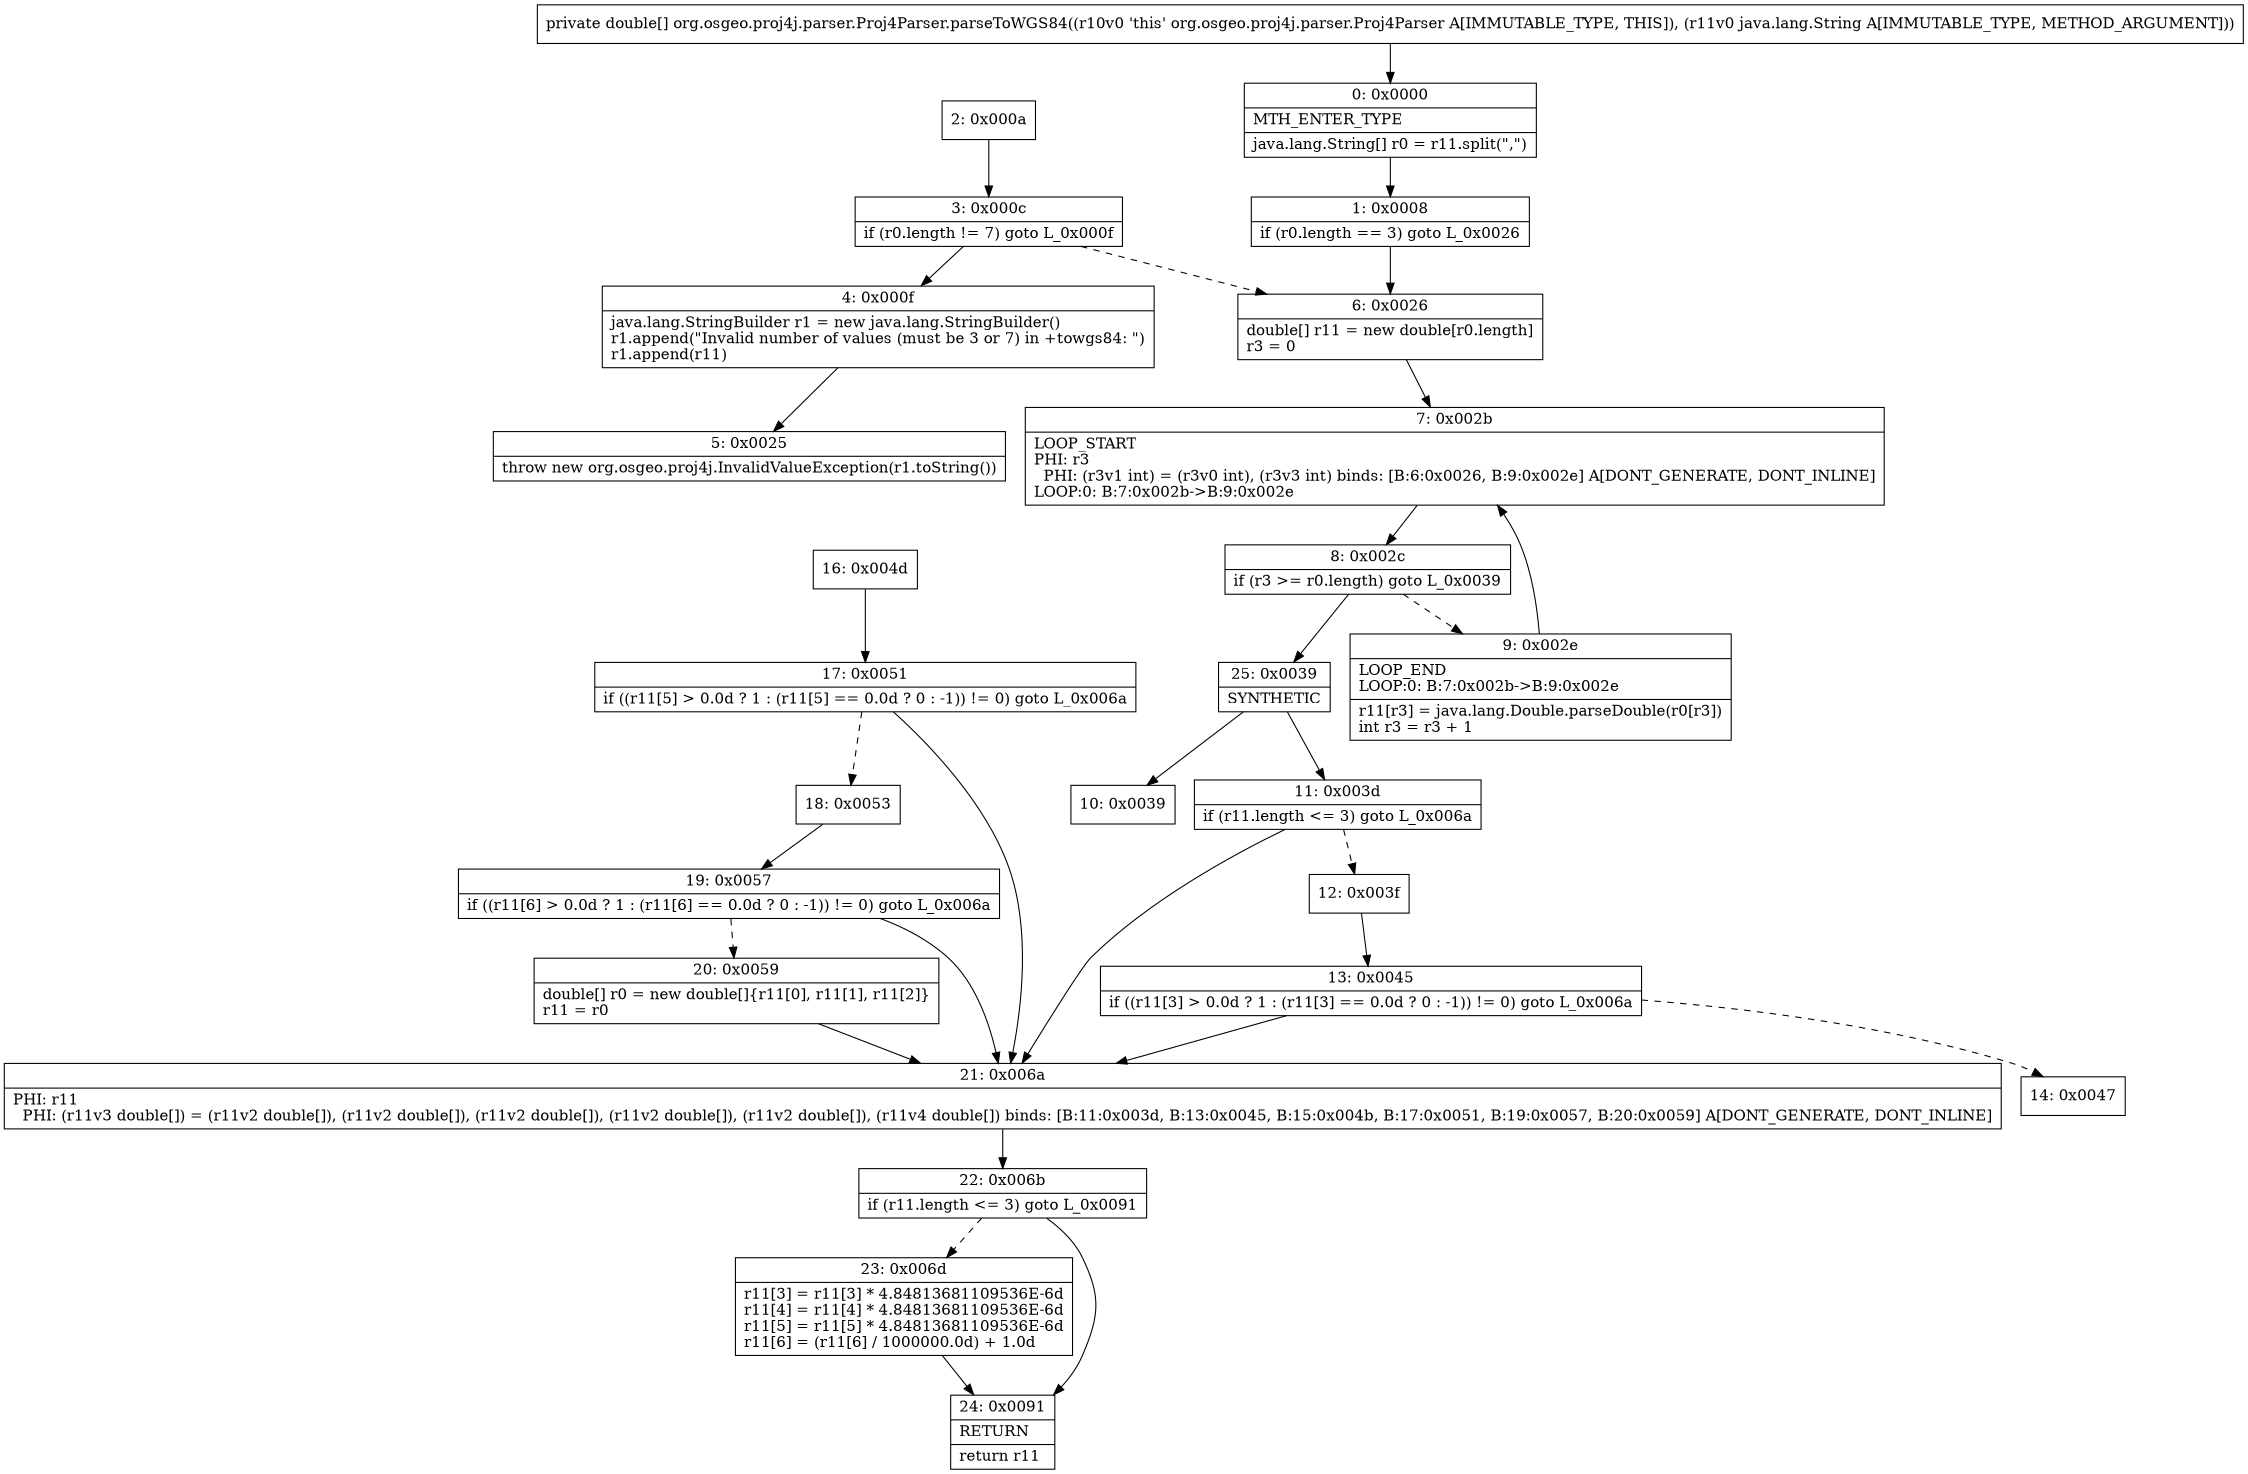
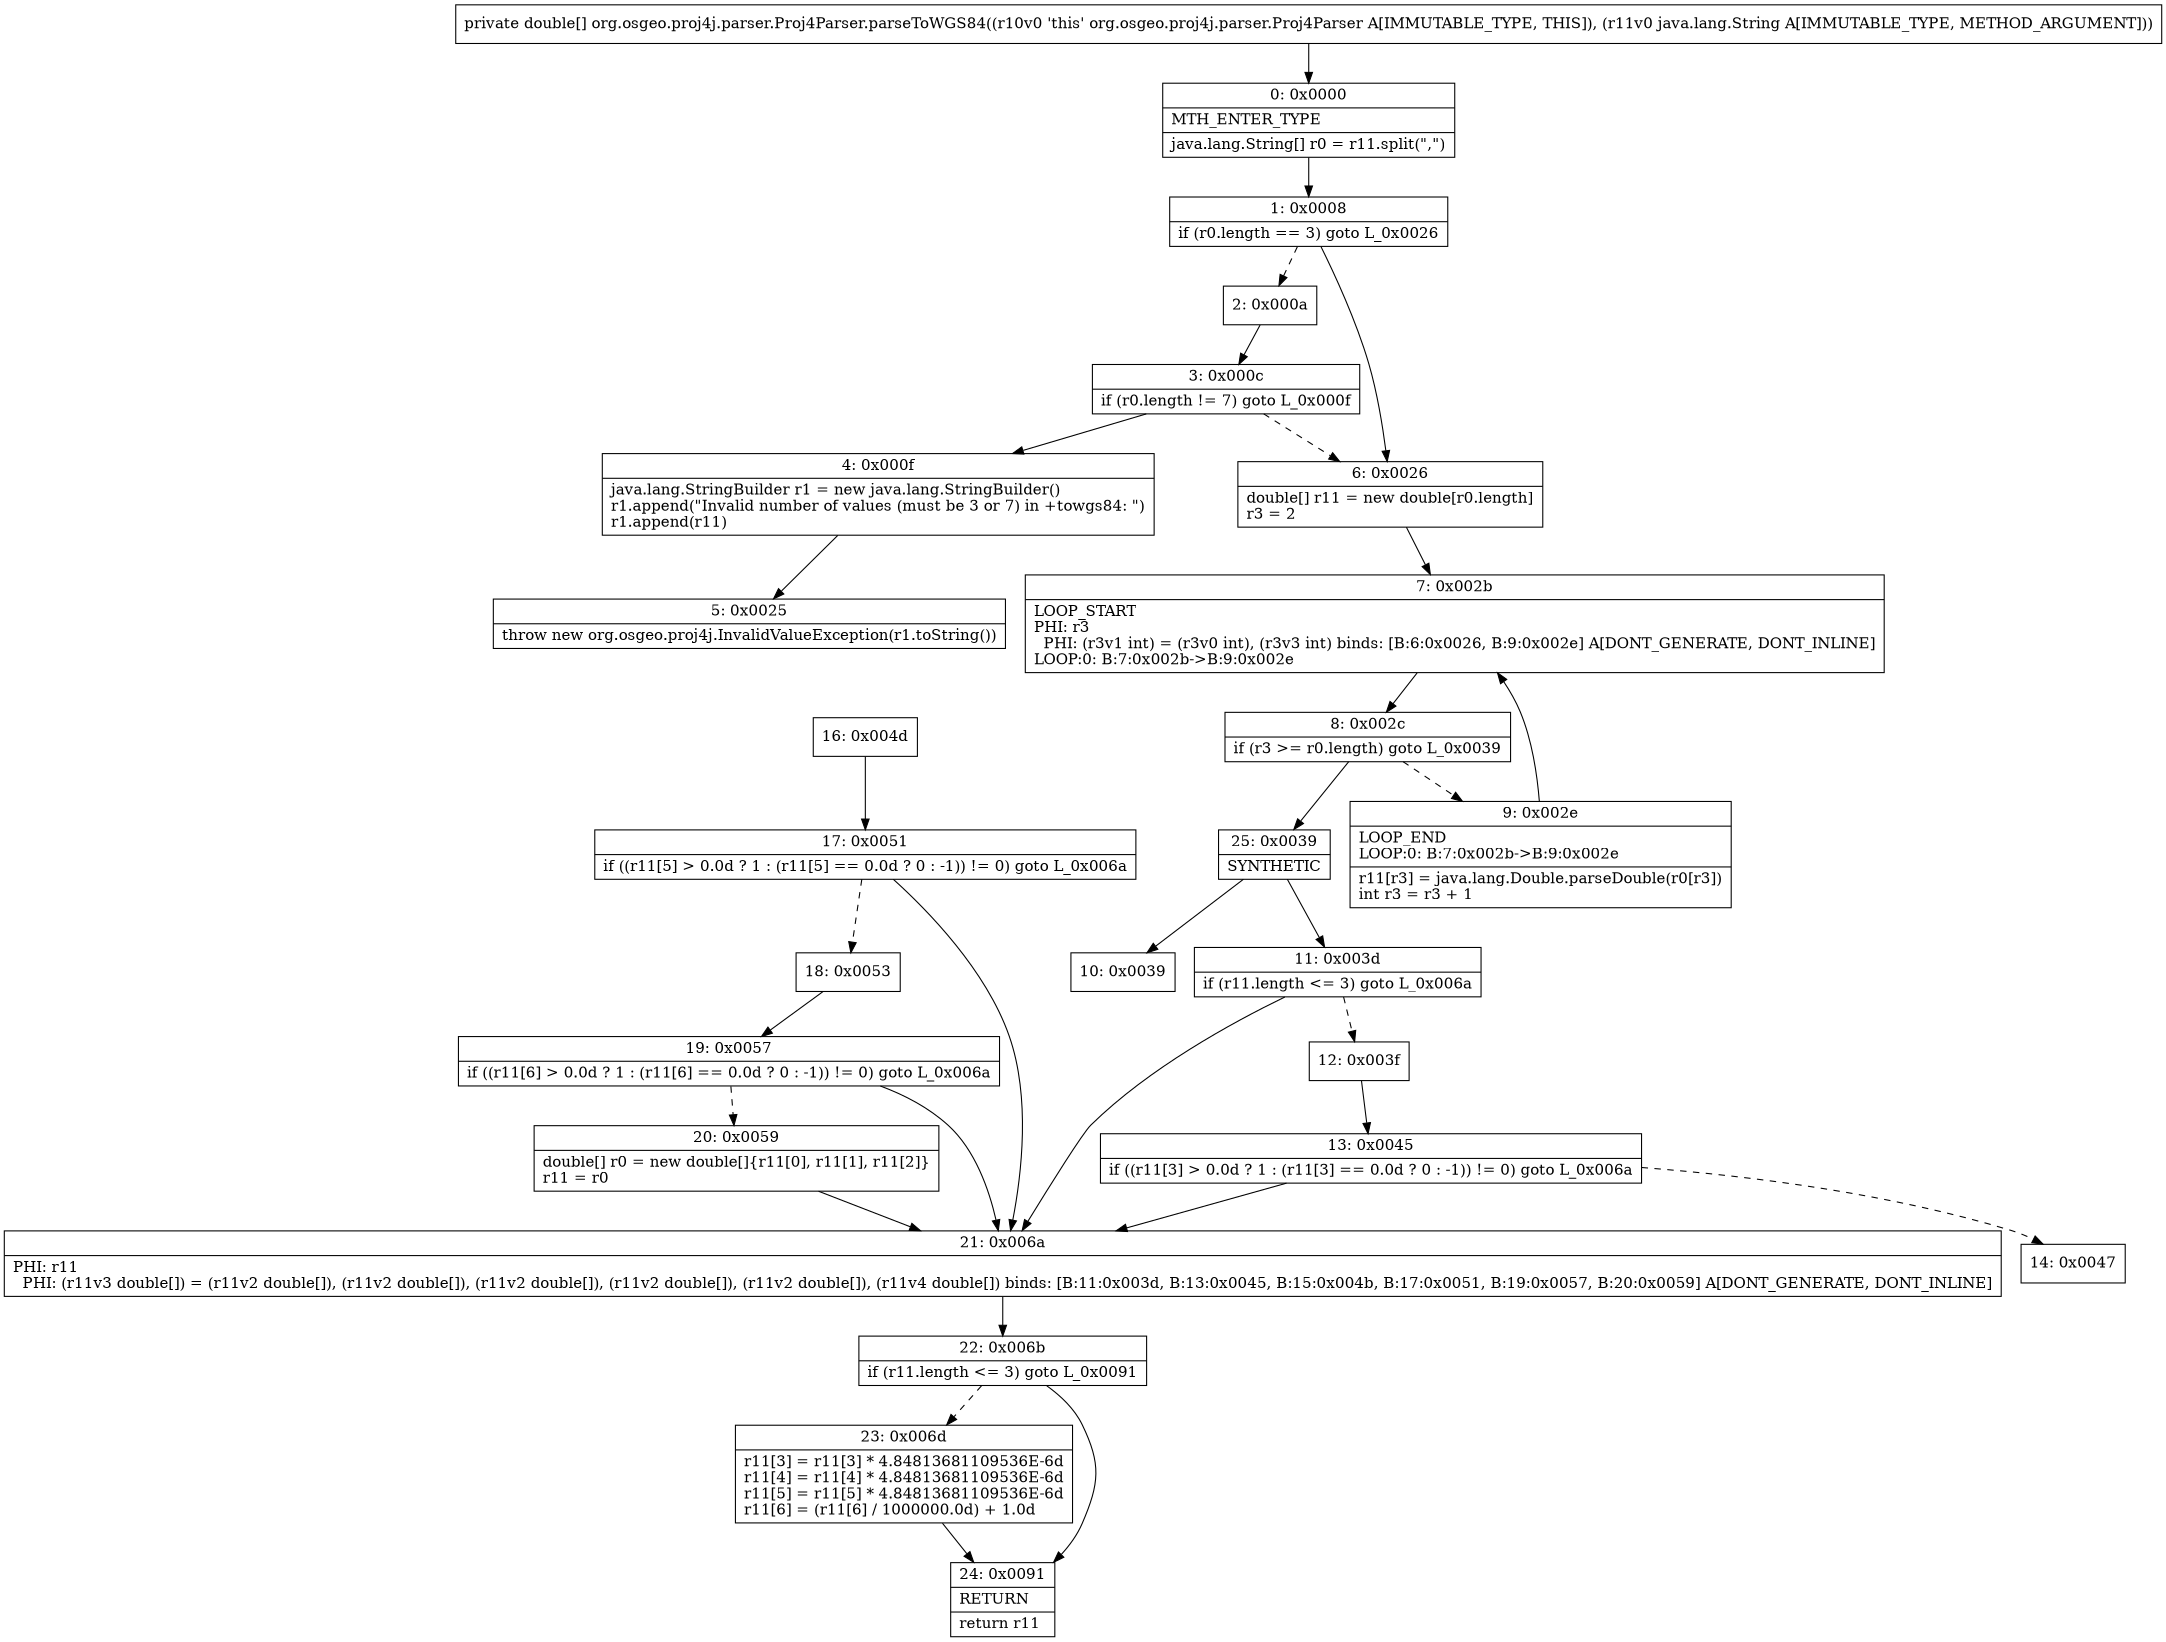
edge "1: 0x0008" -> "2: 0x000a": added
node "6: 0x0026": text "r3 = 0" -> "r3 = 2"
